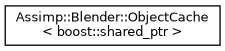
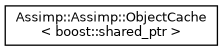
node "Assimp::Blender::ObjectCache < boost::shared_ptr >": label "Assimp::Blender::ObjectCache < boost::shared_ptr >" -> "Assimp::Assimp::ObjectCache < boost::shared_ptr >"
